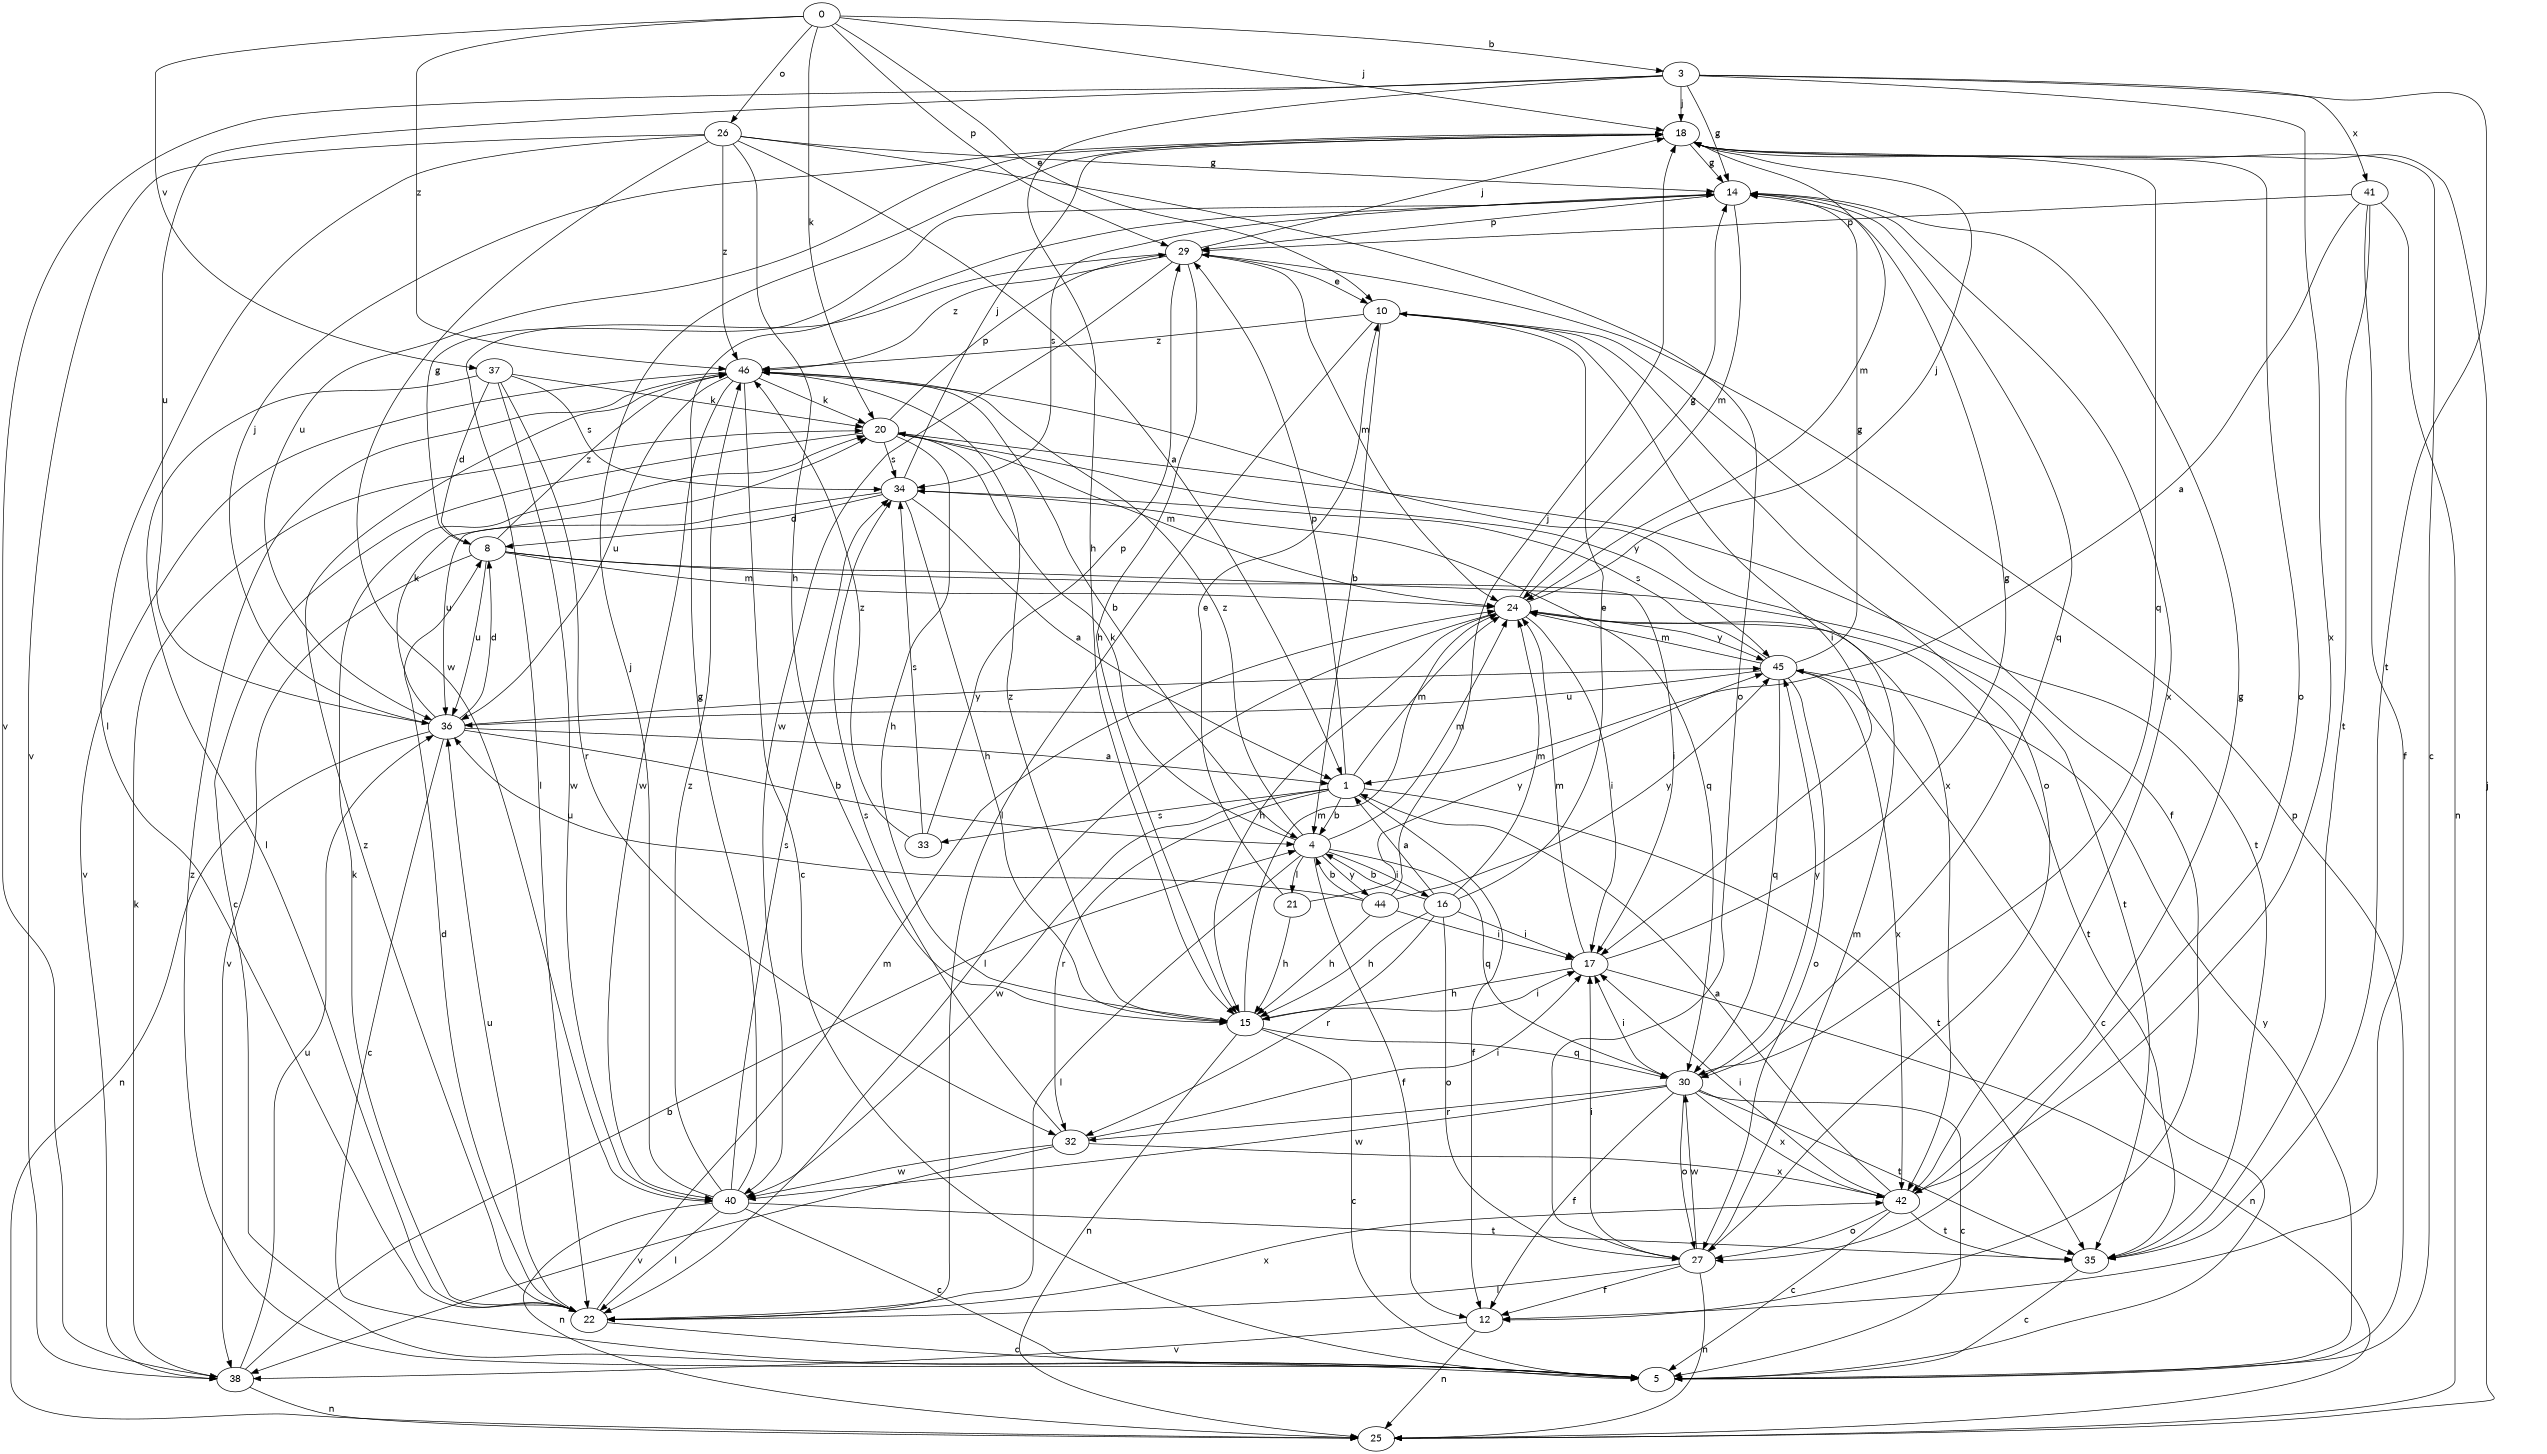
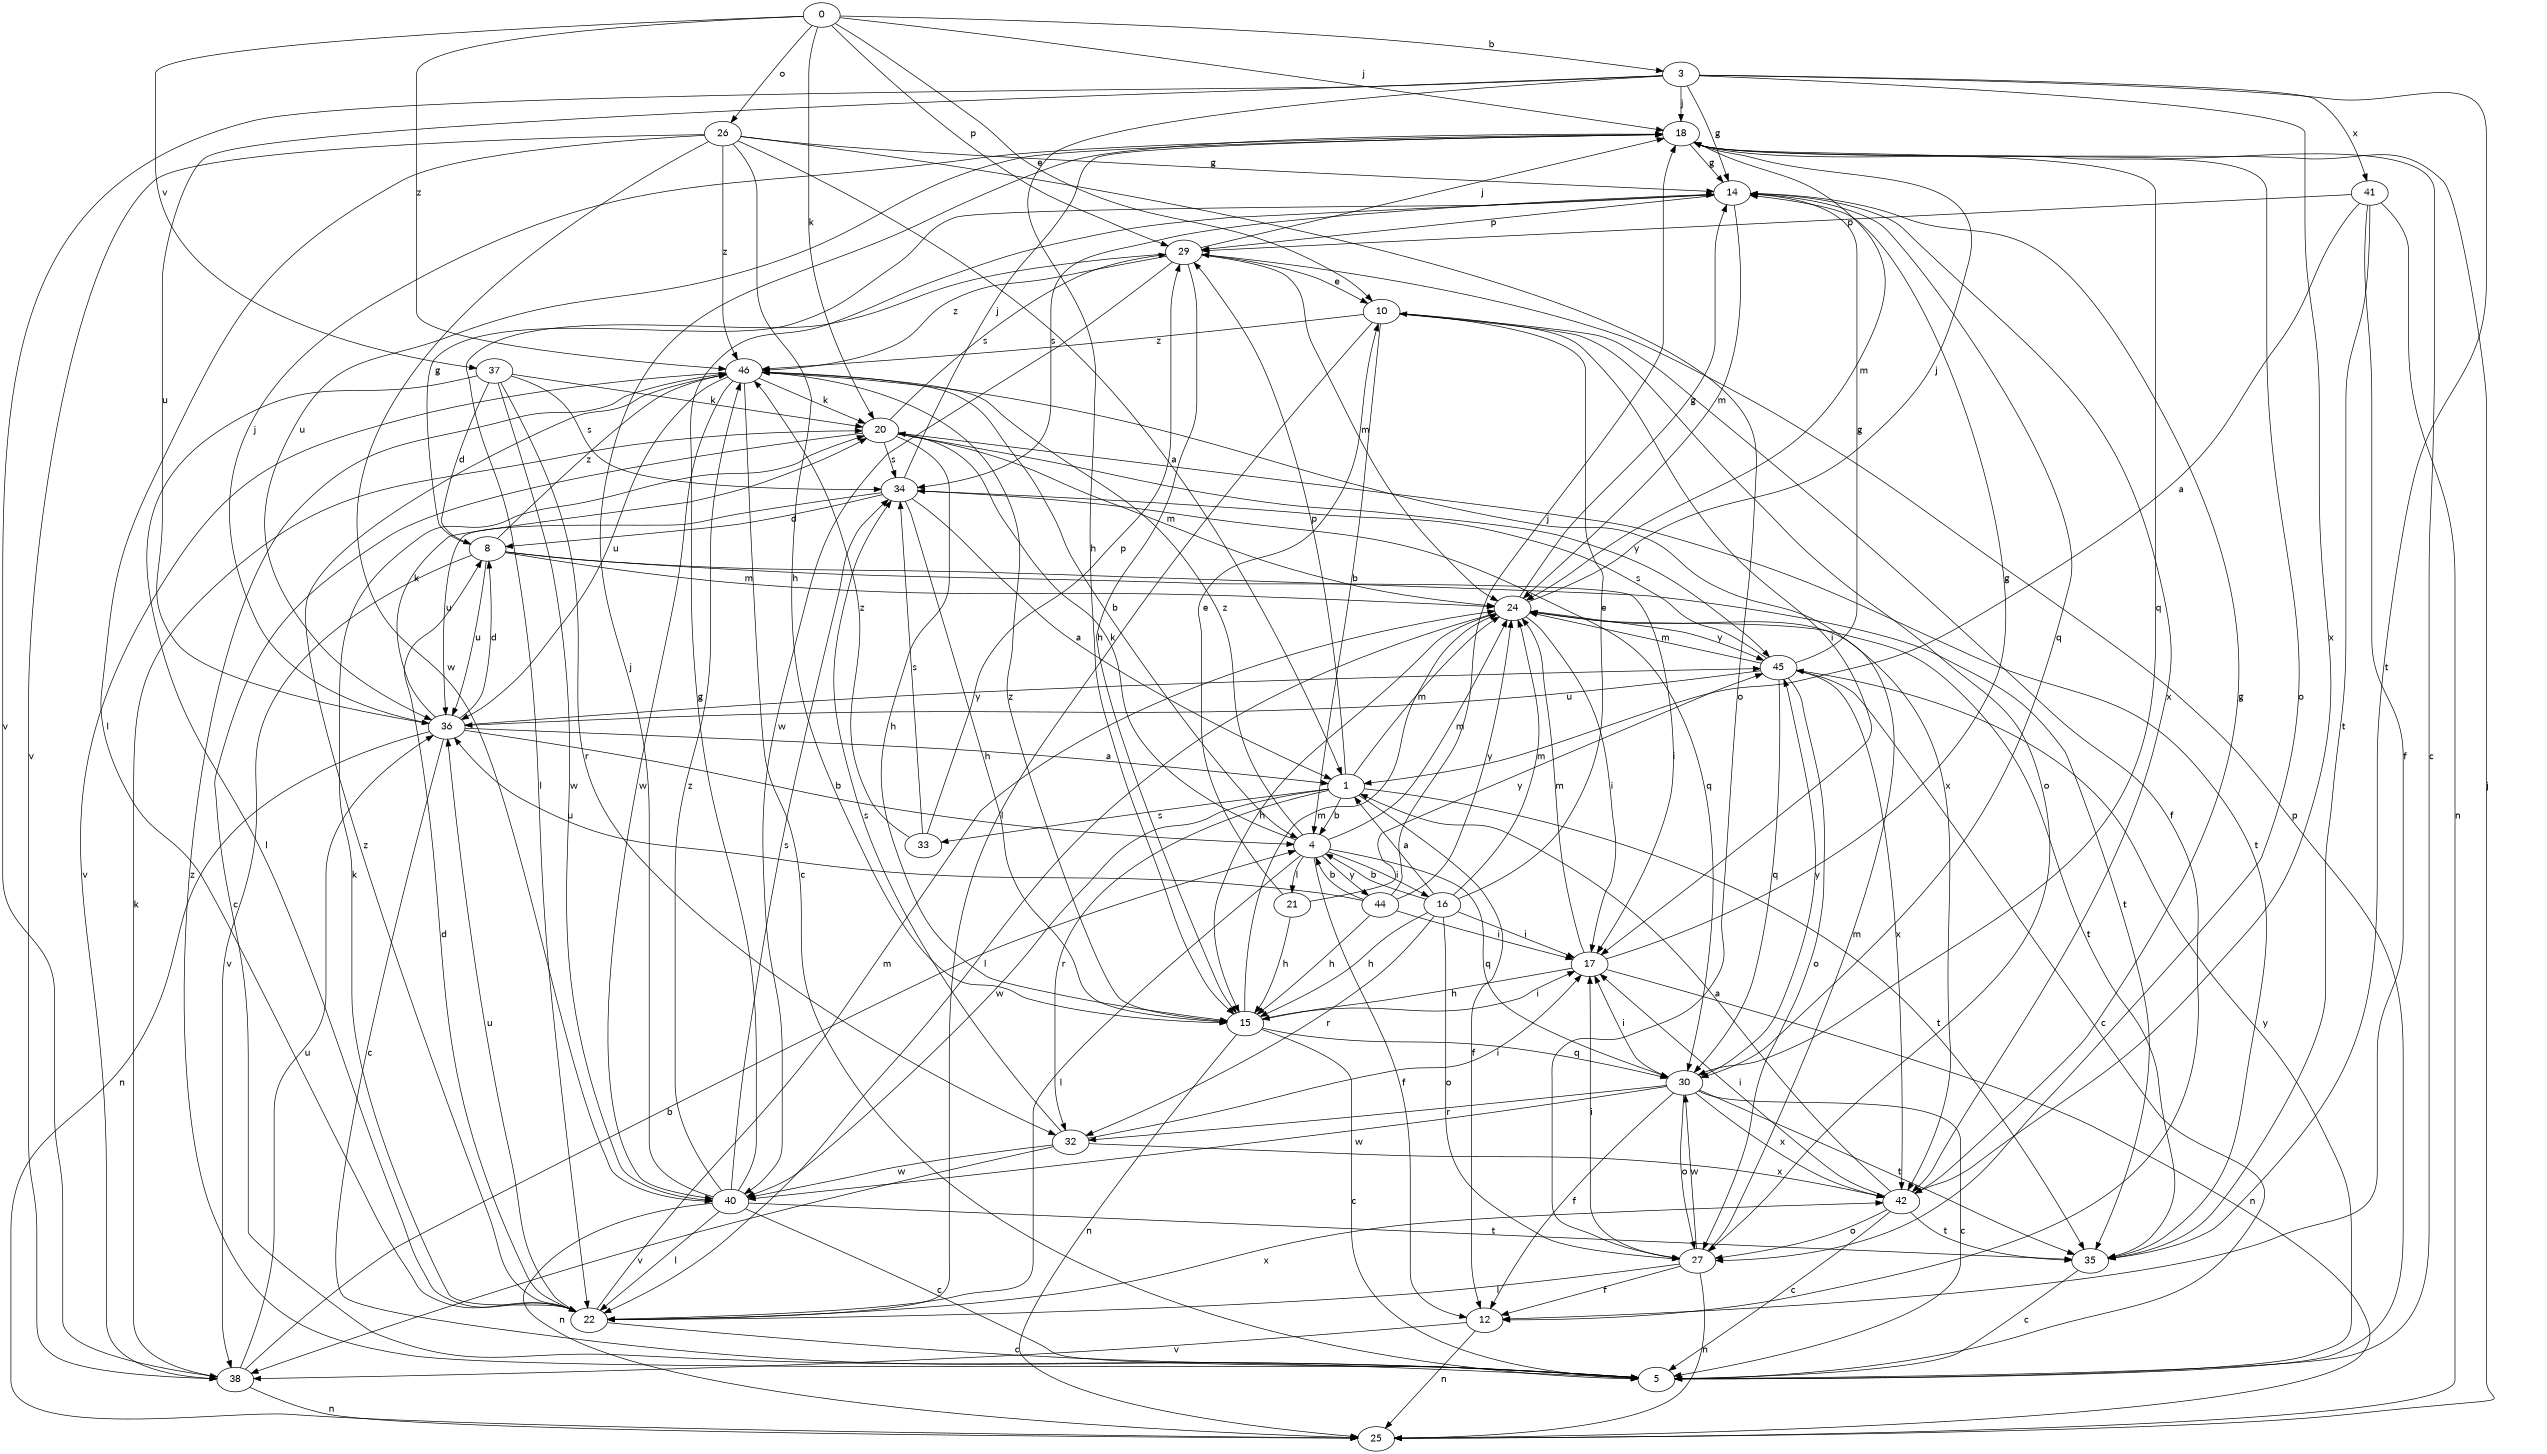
edge "20" -> "29": label "p" -> "s"
edge "44" -> "45": now "44" -> "24"
